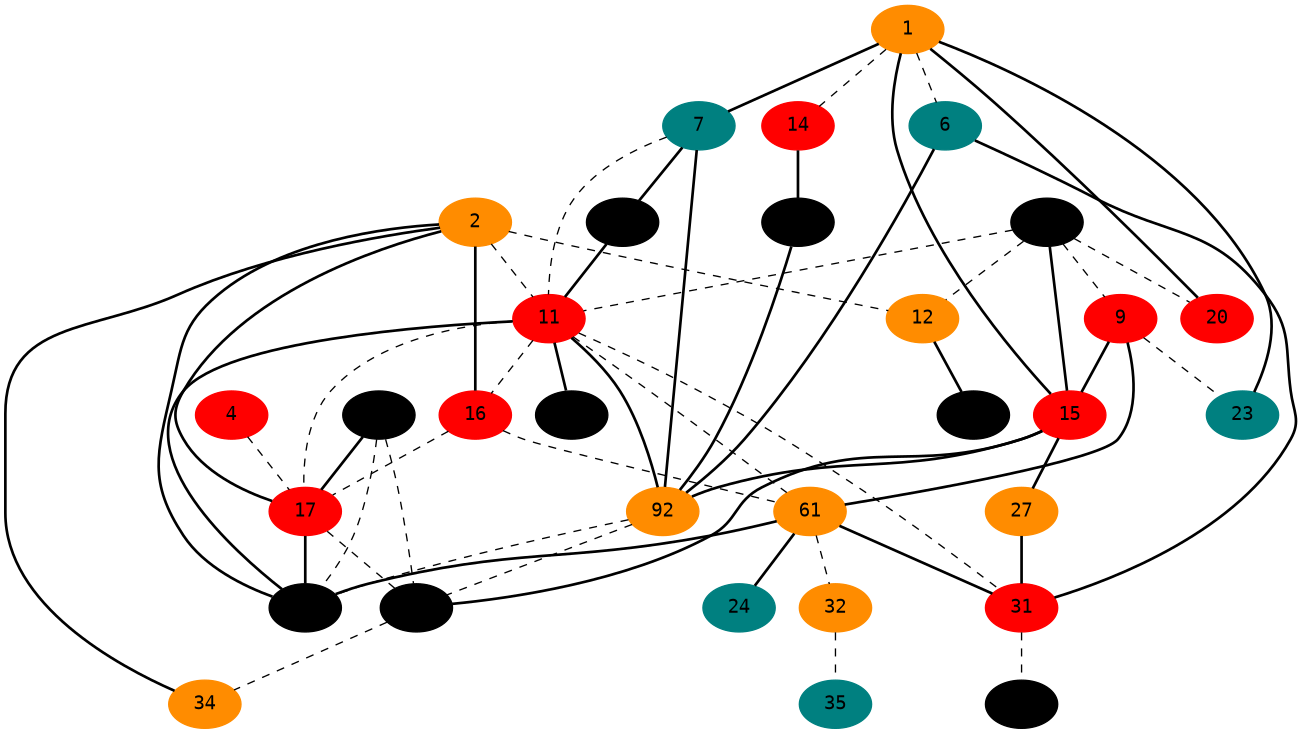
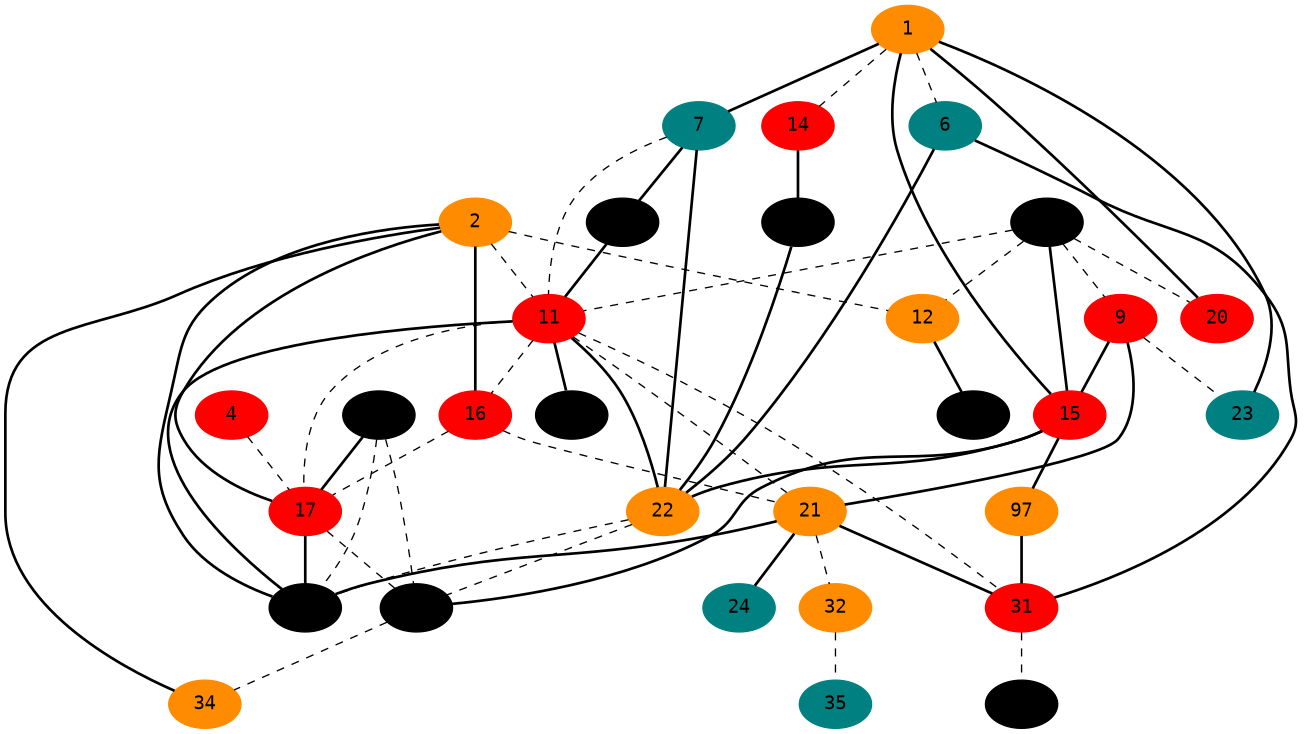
node "92": label "92" -> "22"
node "61": label "61" -> "21"
node "27": label "27" -> "97"
